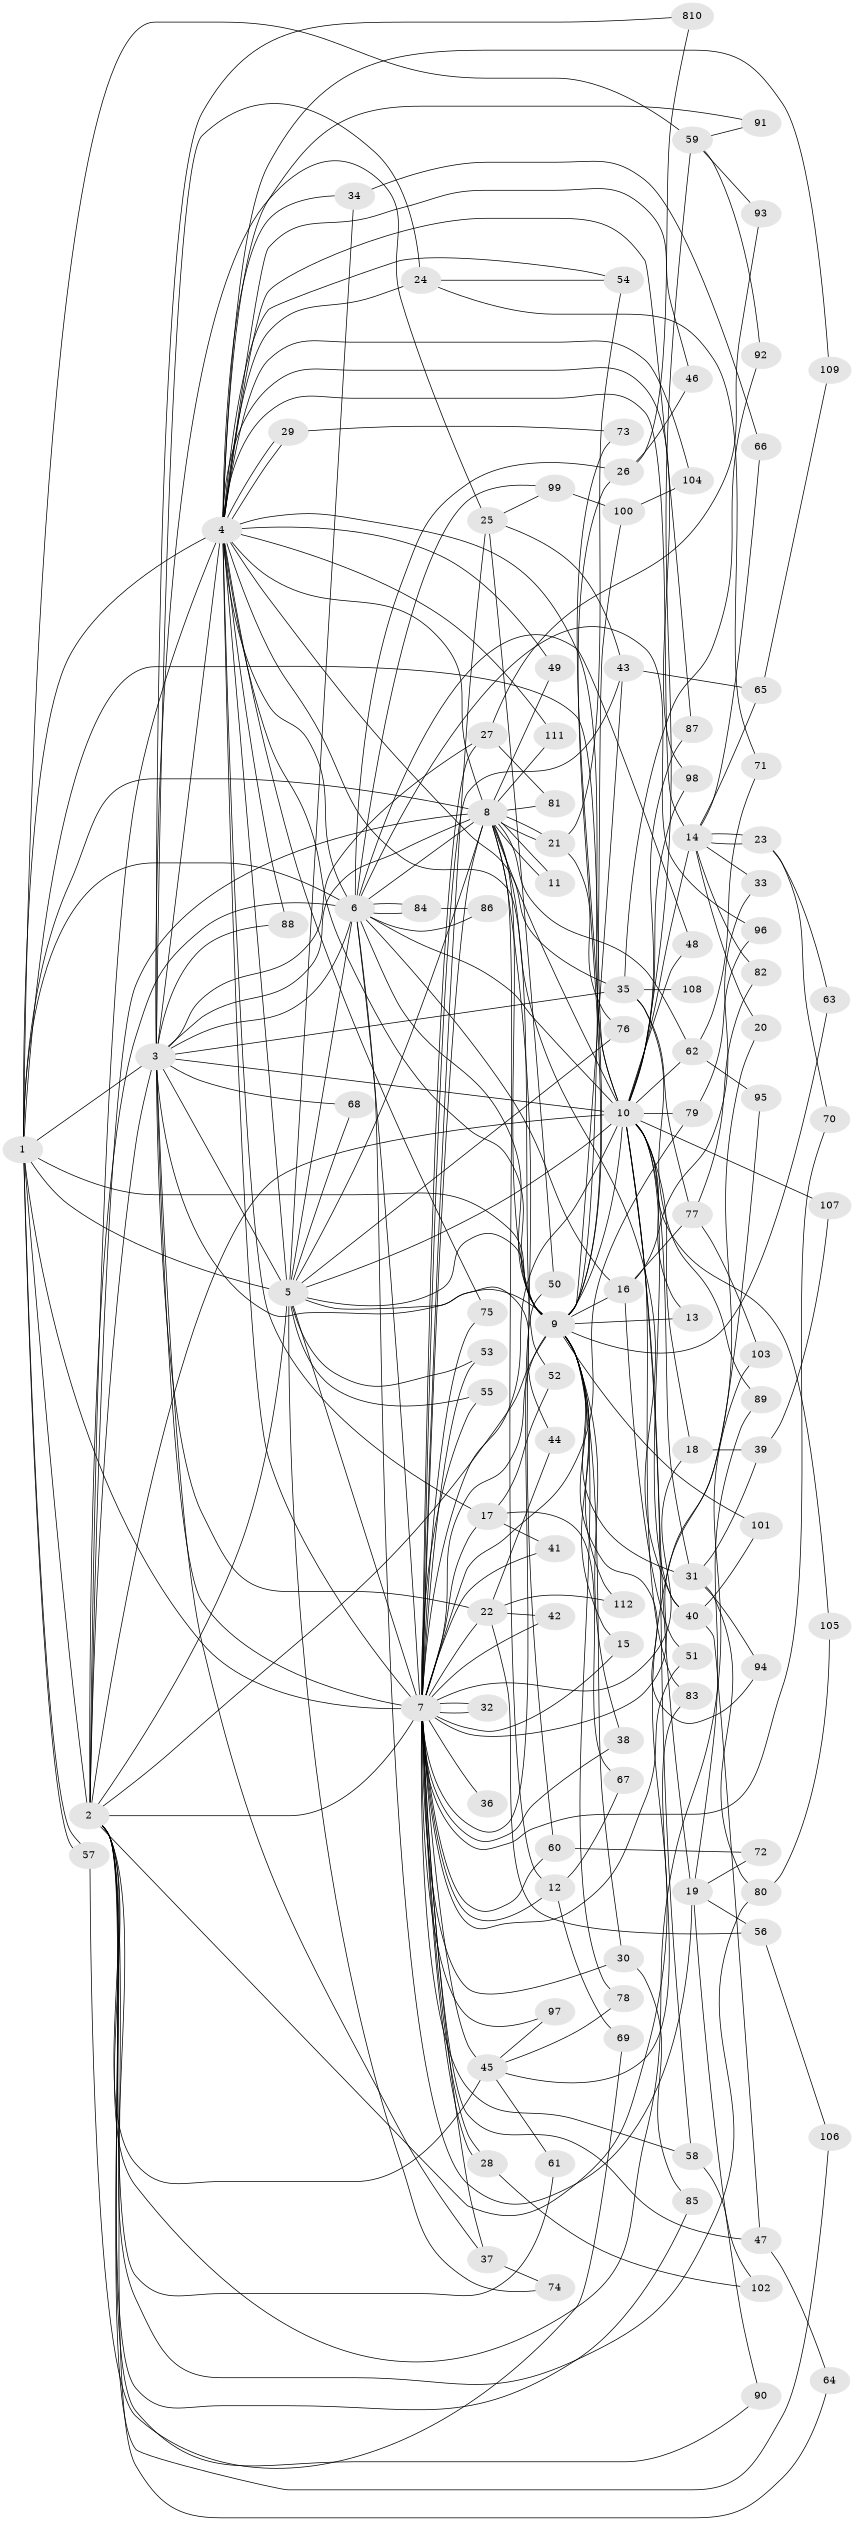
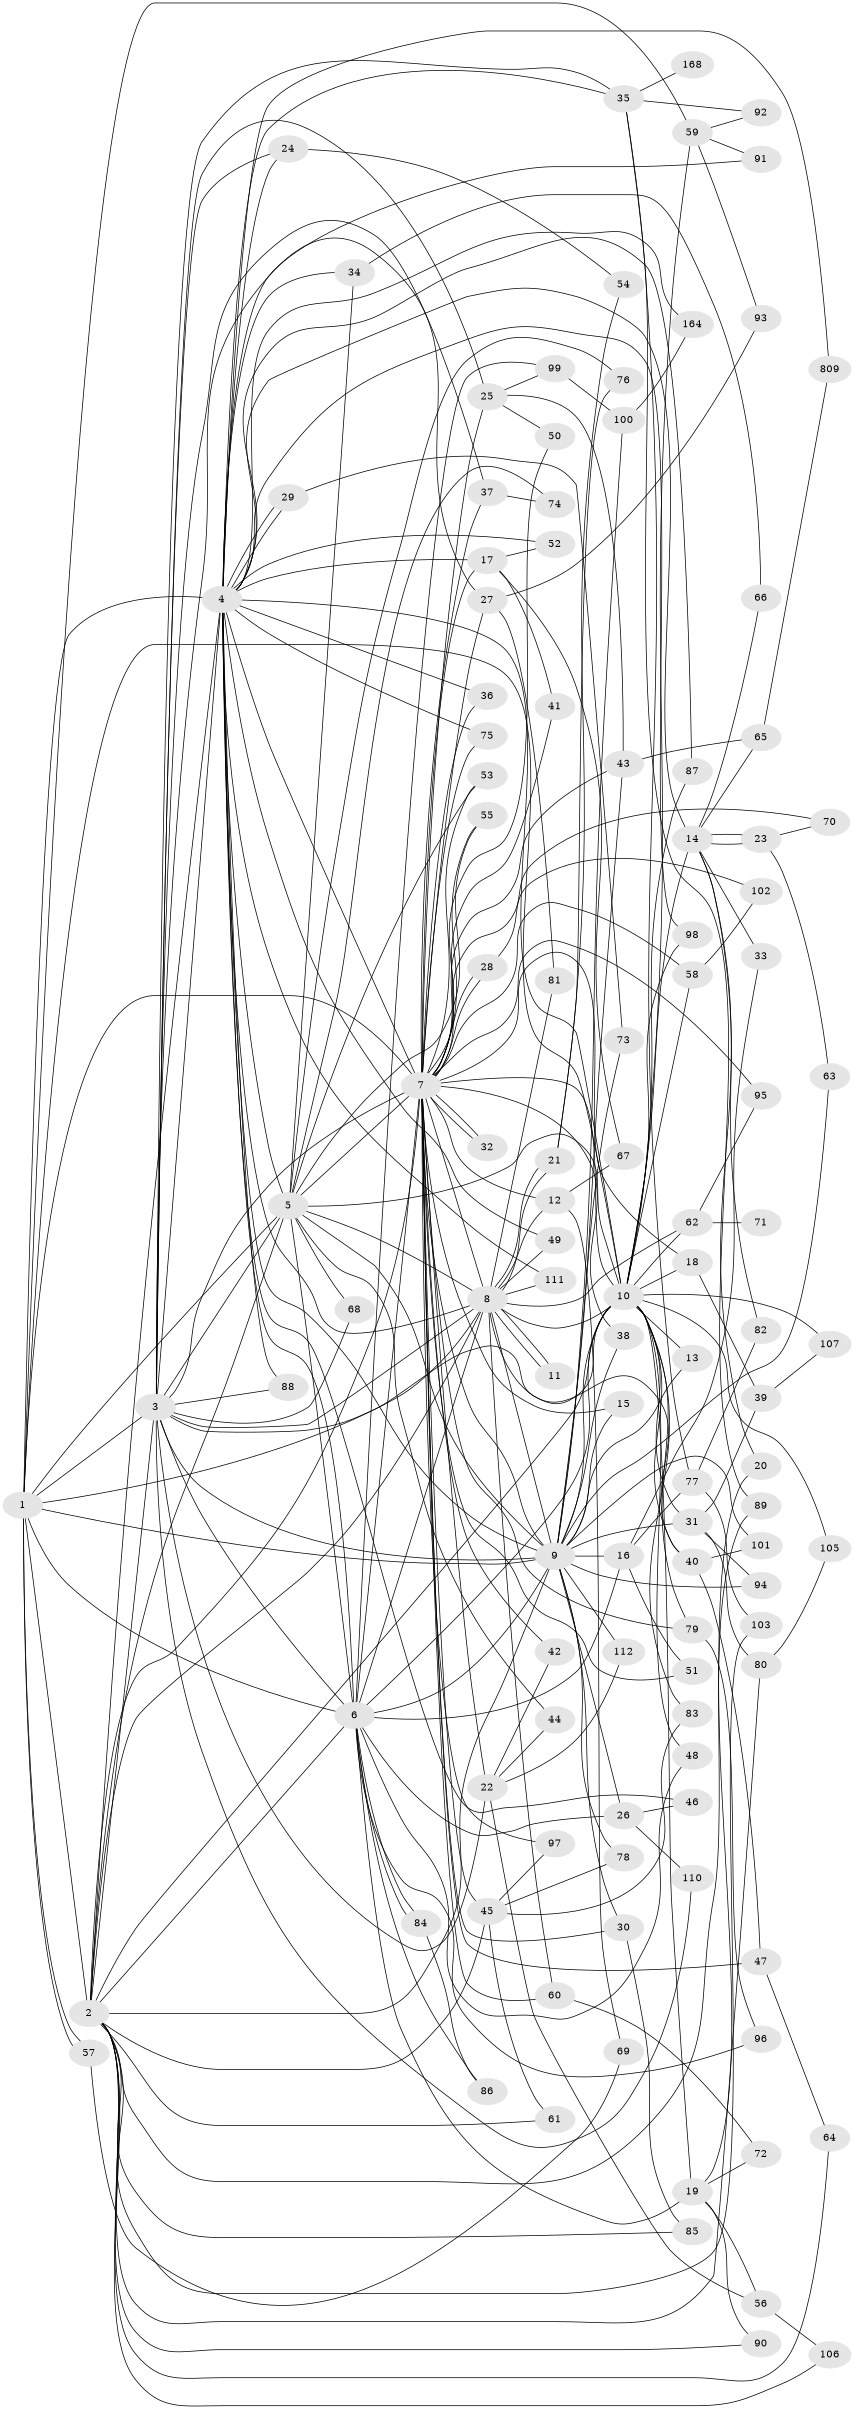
node "810": label "810" -> "110"
edge "54" -- "4": now "36" -- "4"
node "109": label "109" -> "809"
edge "24" -- "71": removed
node "104": label "104" -> "164"
node "108": label "108" -> "168"
